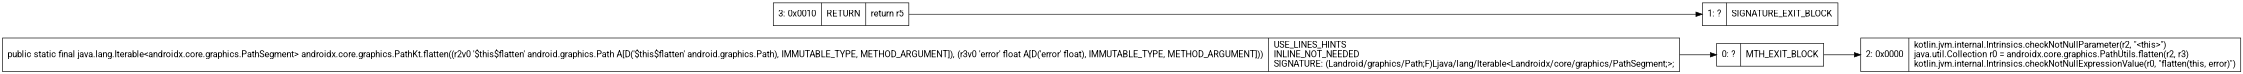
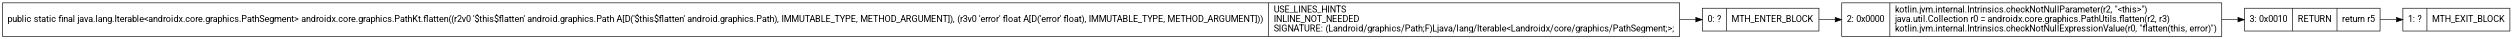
node "1: ?": text "SIGNATURE_EXIT_BLOCK" -> "MTH_EXIT_BLOCK"
edge "2: 0x0000" -> "3: 0x0010": added
node "0: ?": text "MTH_EXIT_BLOCK" -> "MTH_ENTER_BLOCK"
